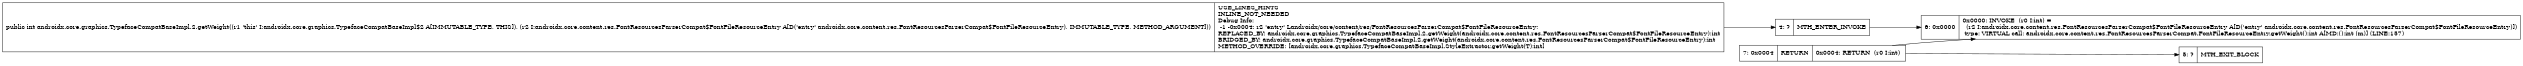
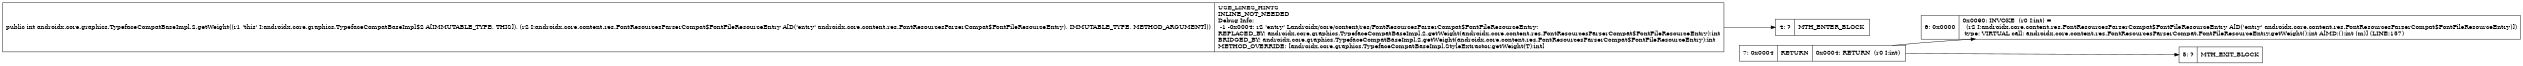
node "6: 0x0000": text "0x0000: INVOKE  (r0 I:int) =" -> "0x0090: INVOKE  (r0 I:int) ="
node "4: ?": text "MTH_ENTER_INVOKE" -> "MTH_ENTER_BLOCK"
edge "4: ?" -> "6: 0x0000": removed
